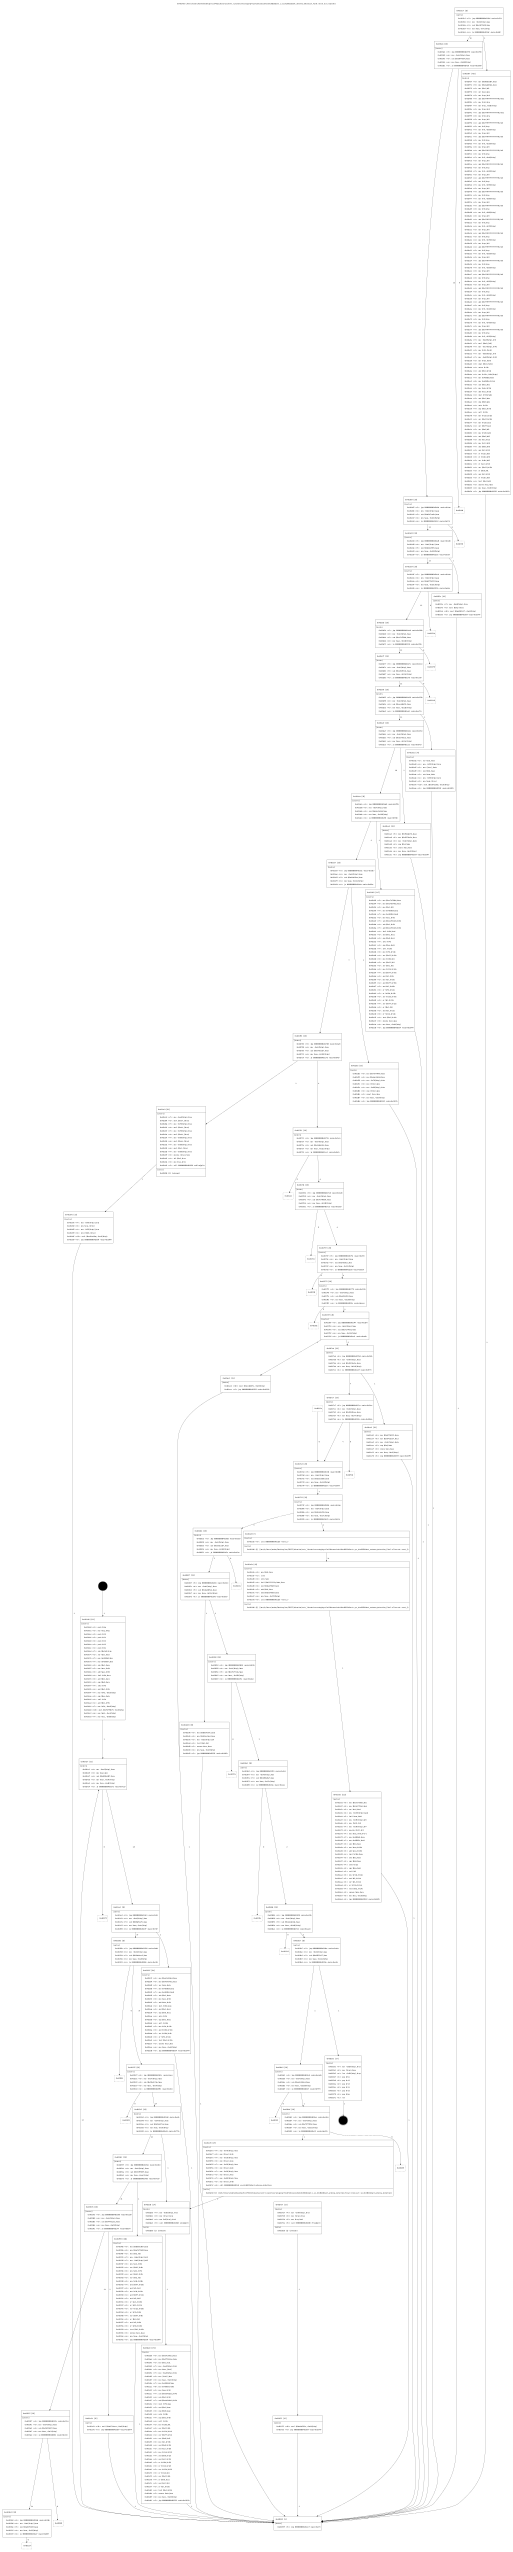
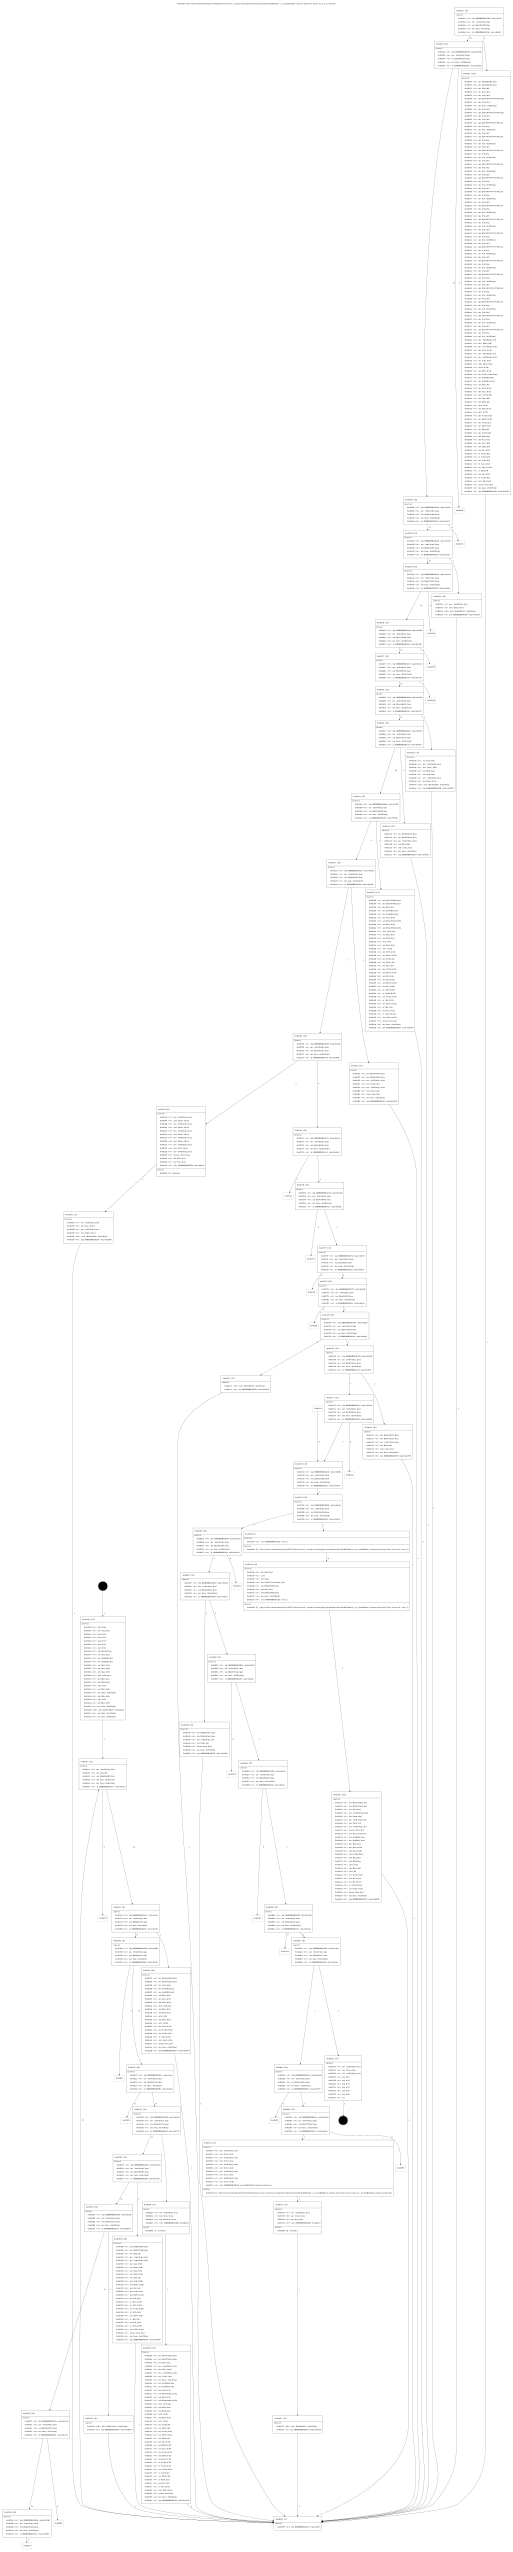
edge "0x401ef3 [49]" -> "0x401bd5 [19]": now "0x401ef3 [49]" -> "0x401f24 [15]"
